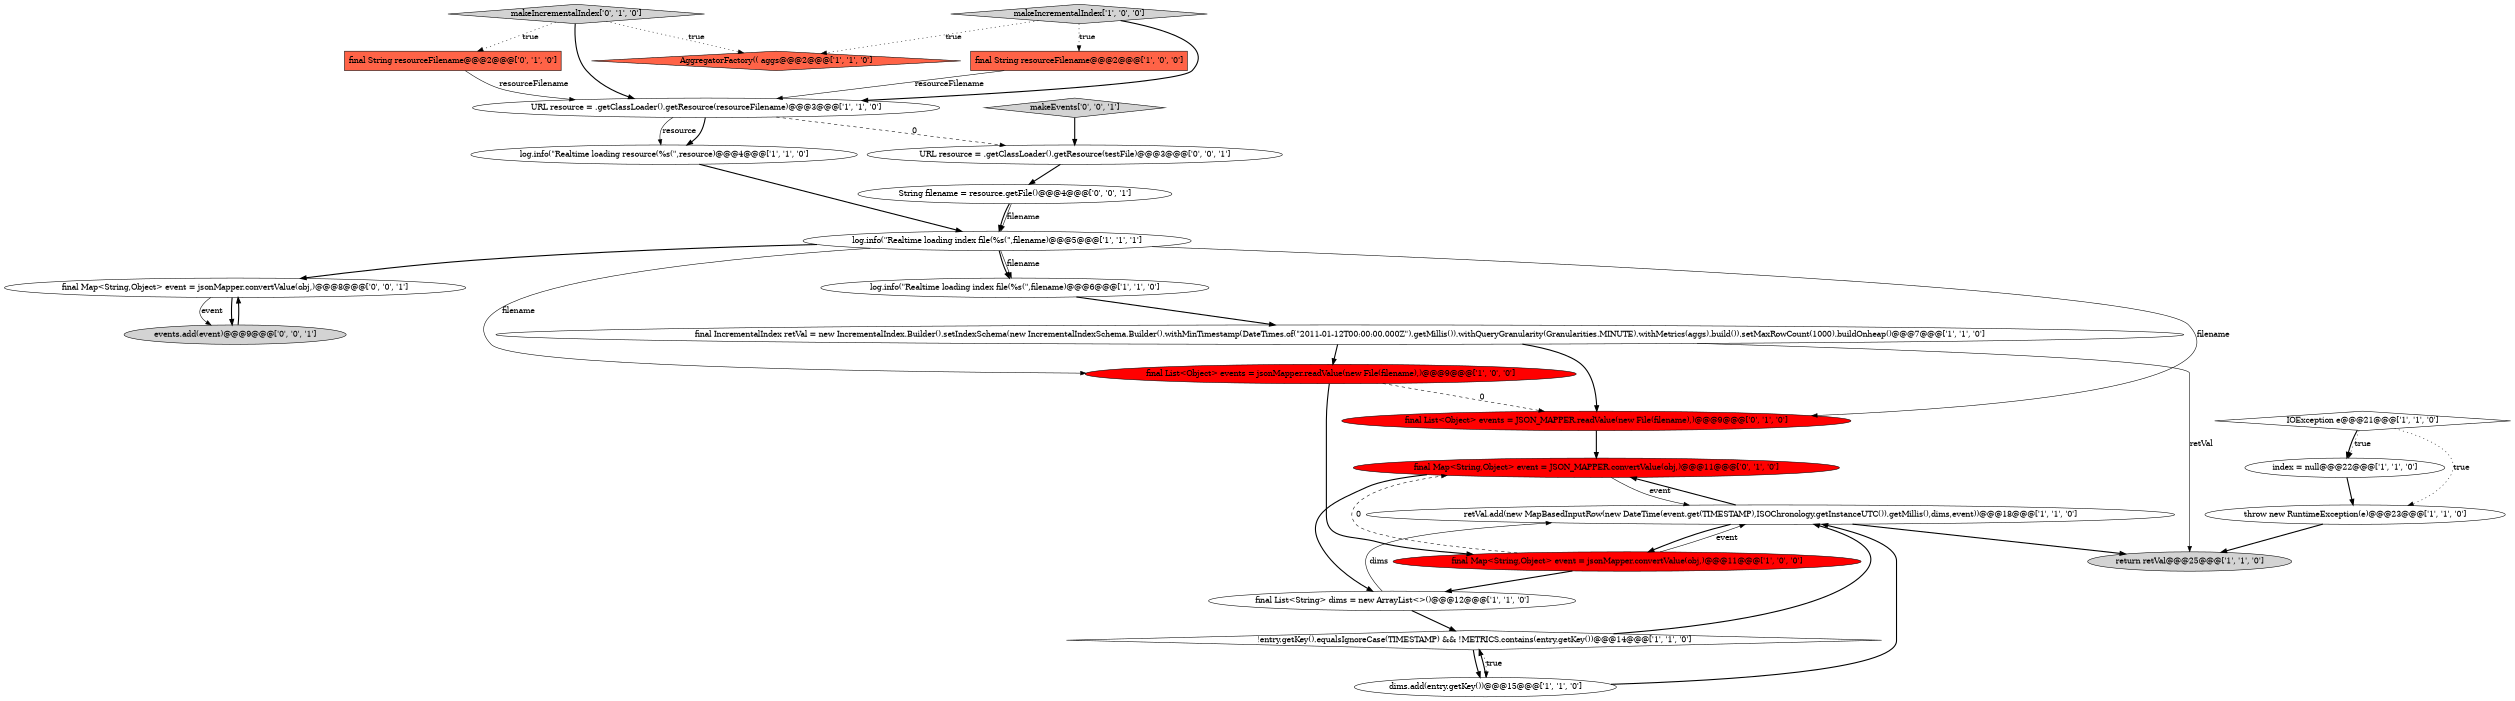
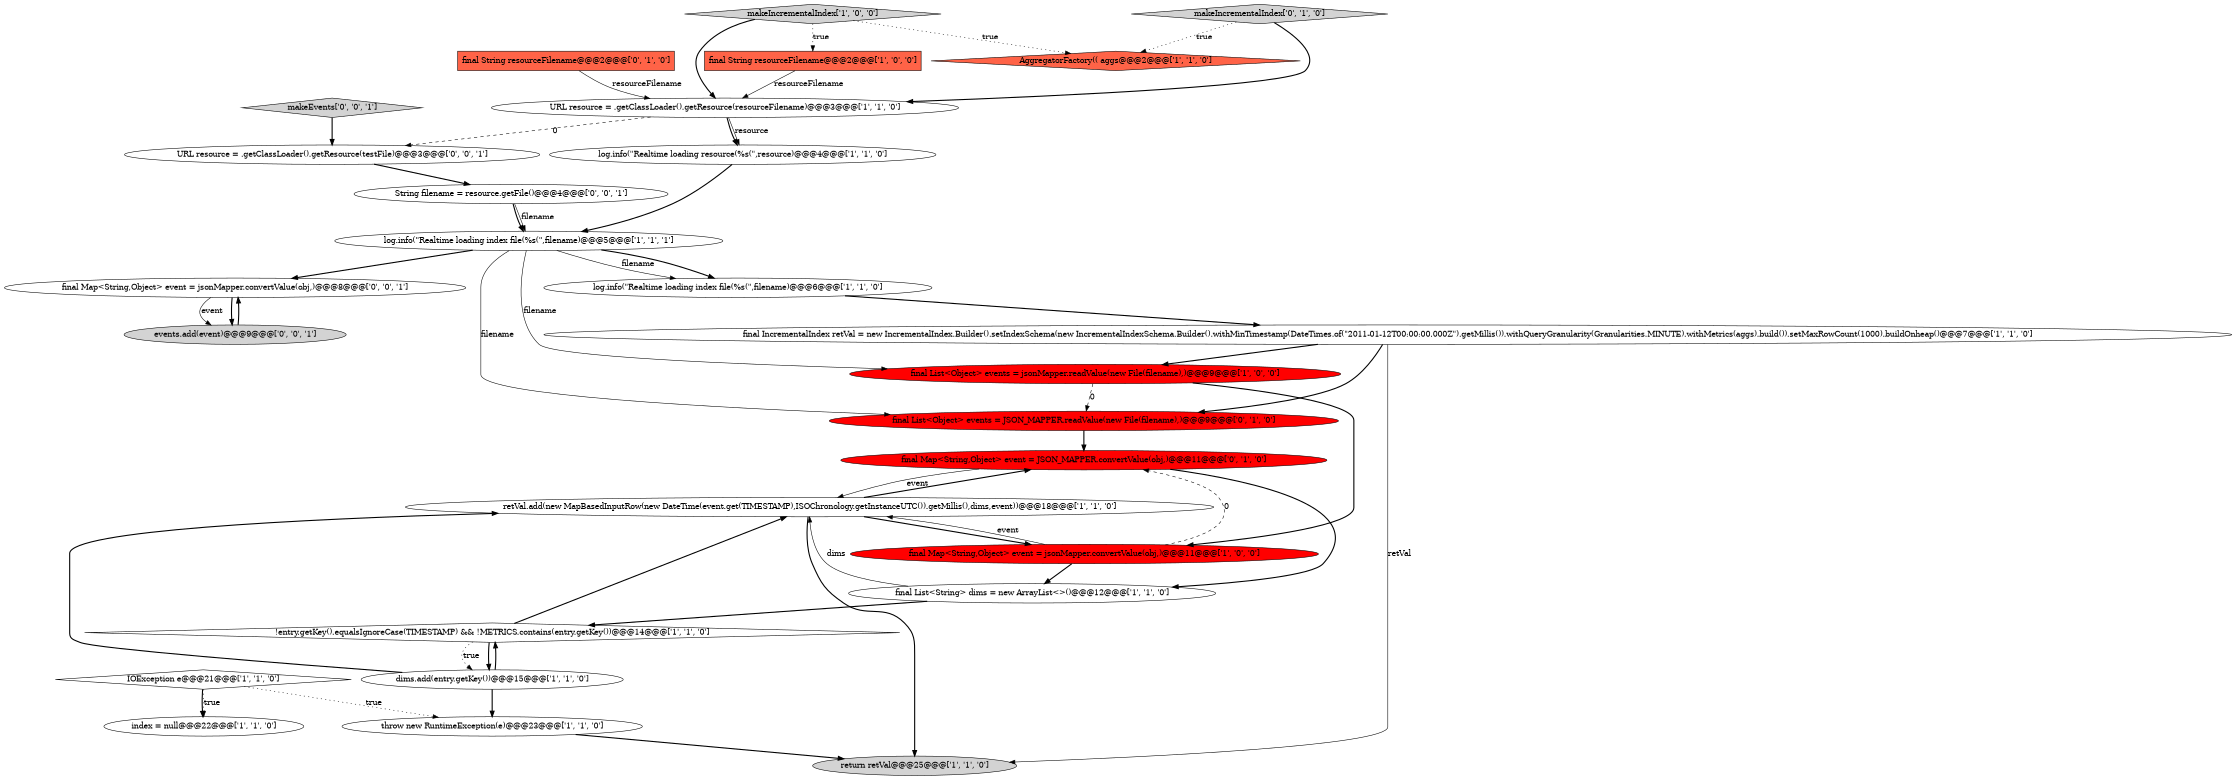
edge "makeIncrementalIndex['0', '1', '0']" -> "final String resourceFilename@@@2@@@['0', '1', '0']": removed, label "true"
edge "index = null@@@22@@@['1', '1', '0']" -> "throw new RuntimeException(e)@@@23@@@['1', '1', '0']": now "dims.add(entry.getKey())@@@15@@@['1', '1', '0']" -> "throw new RuntimeException(e)@@@23@@@['1', '1', '0']"
